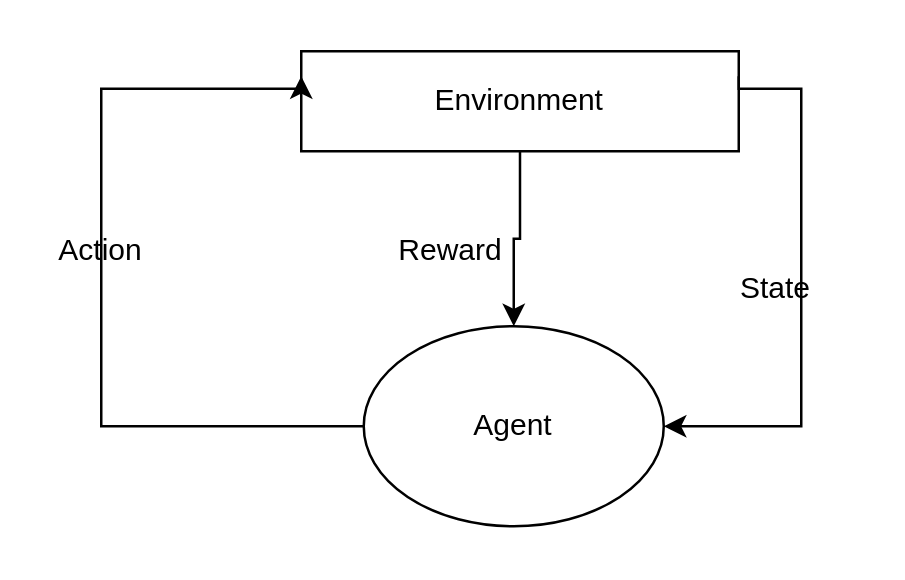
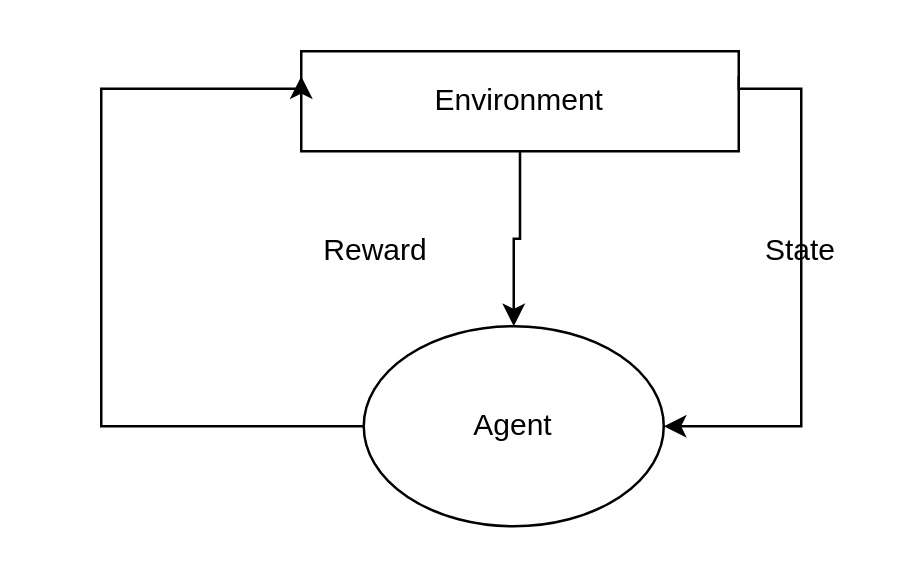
node "Action": removed
node "Reward": moved (451, 251) -> (376, 251)
node "State": moved (776, 289) -> (801, 251)
